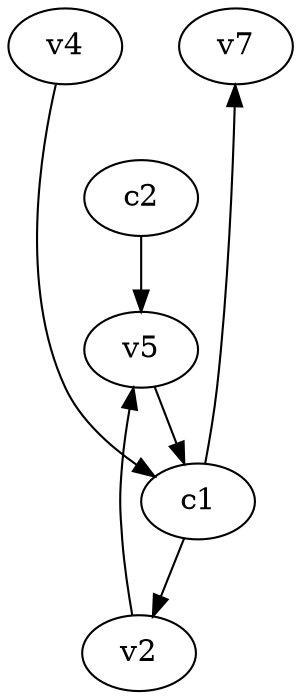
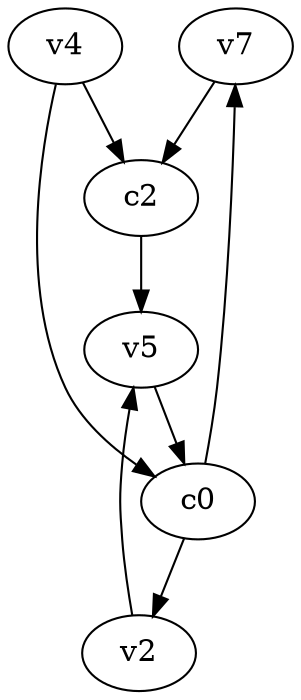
edge "v4" -> "c2": added
edge "v7" -> "c2": added
node "c1": label "c1" -> "c0"
